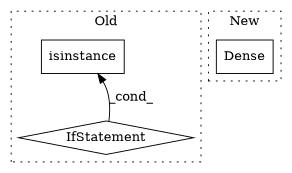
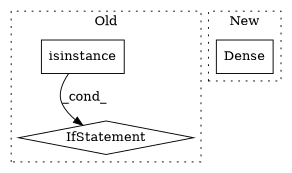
edge "IfStatement" -> "isinstance": reversed
